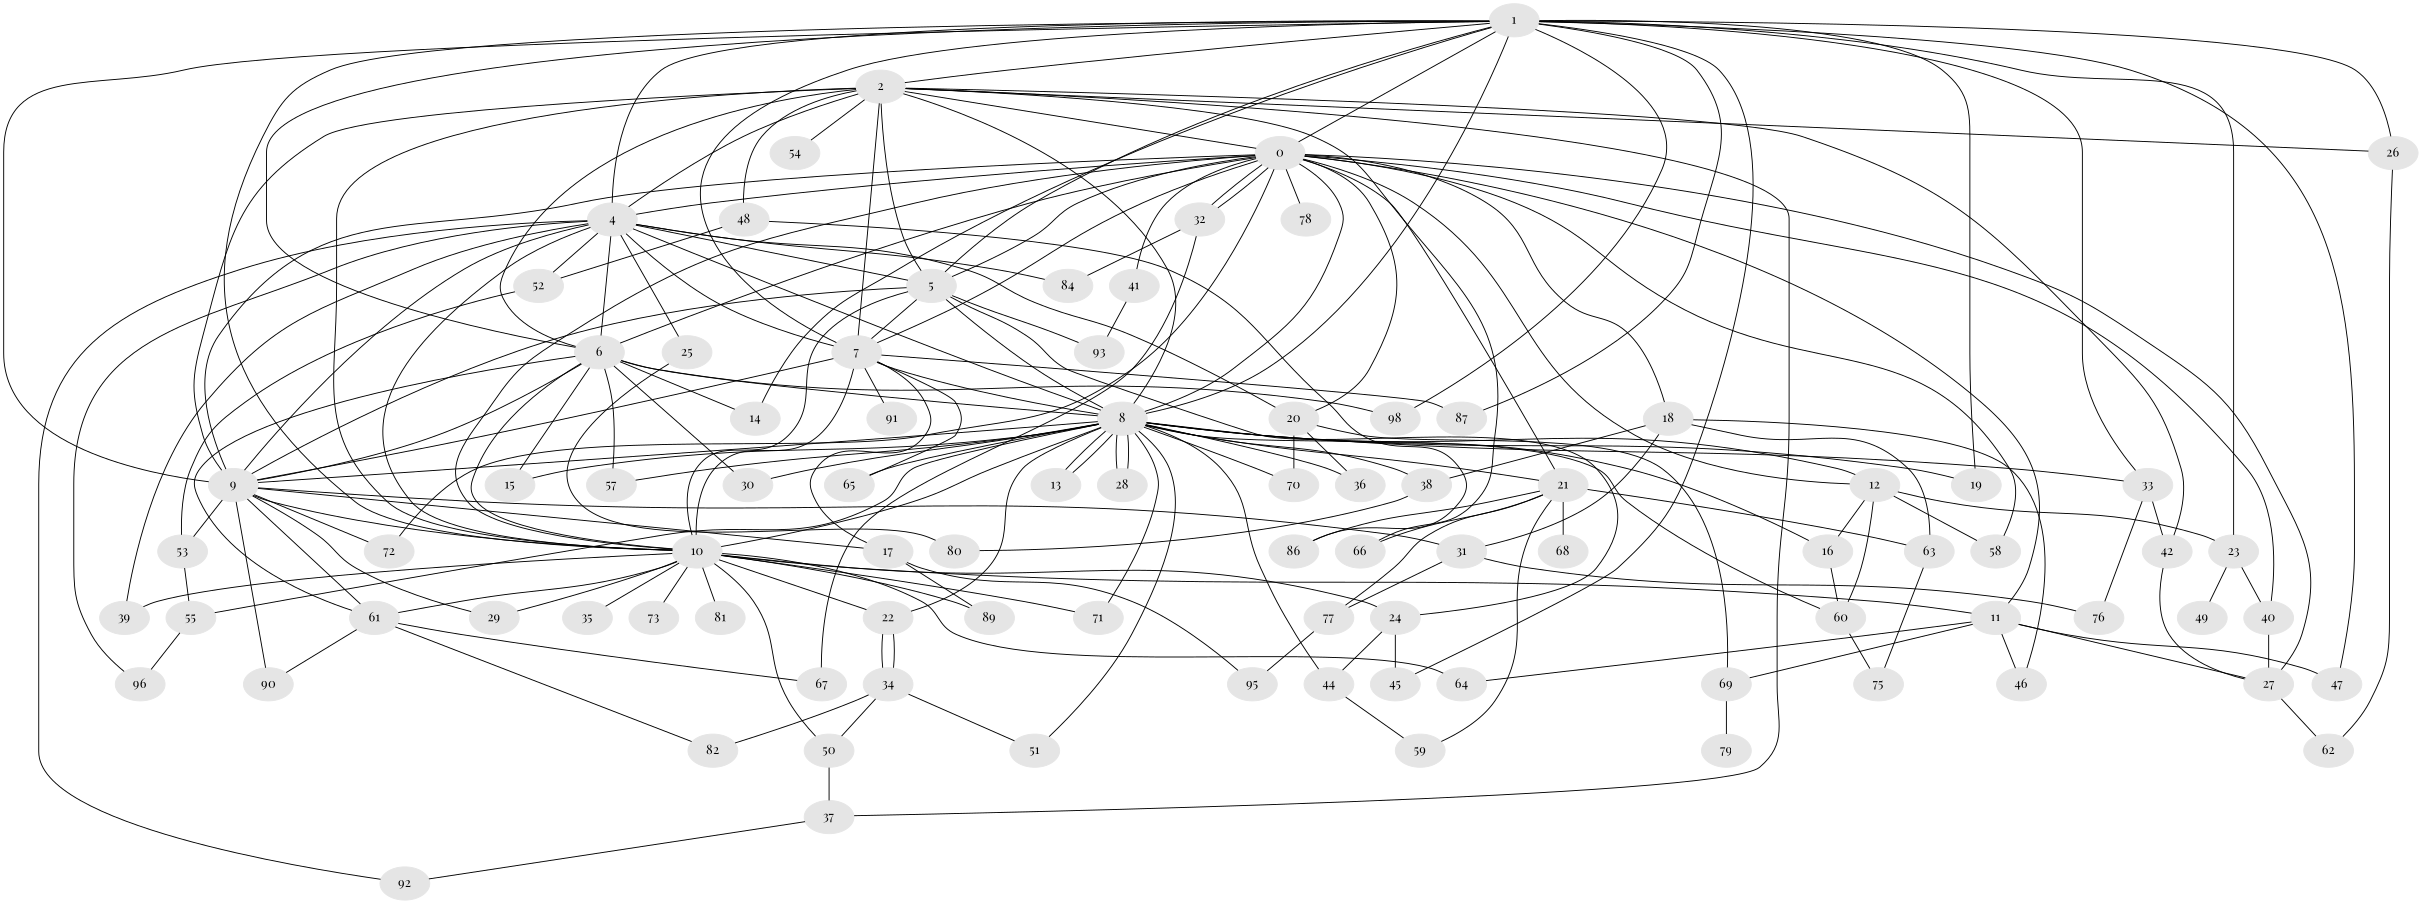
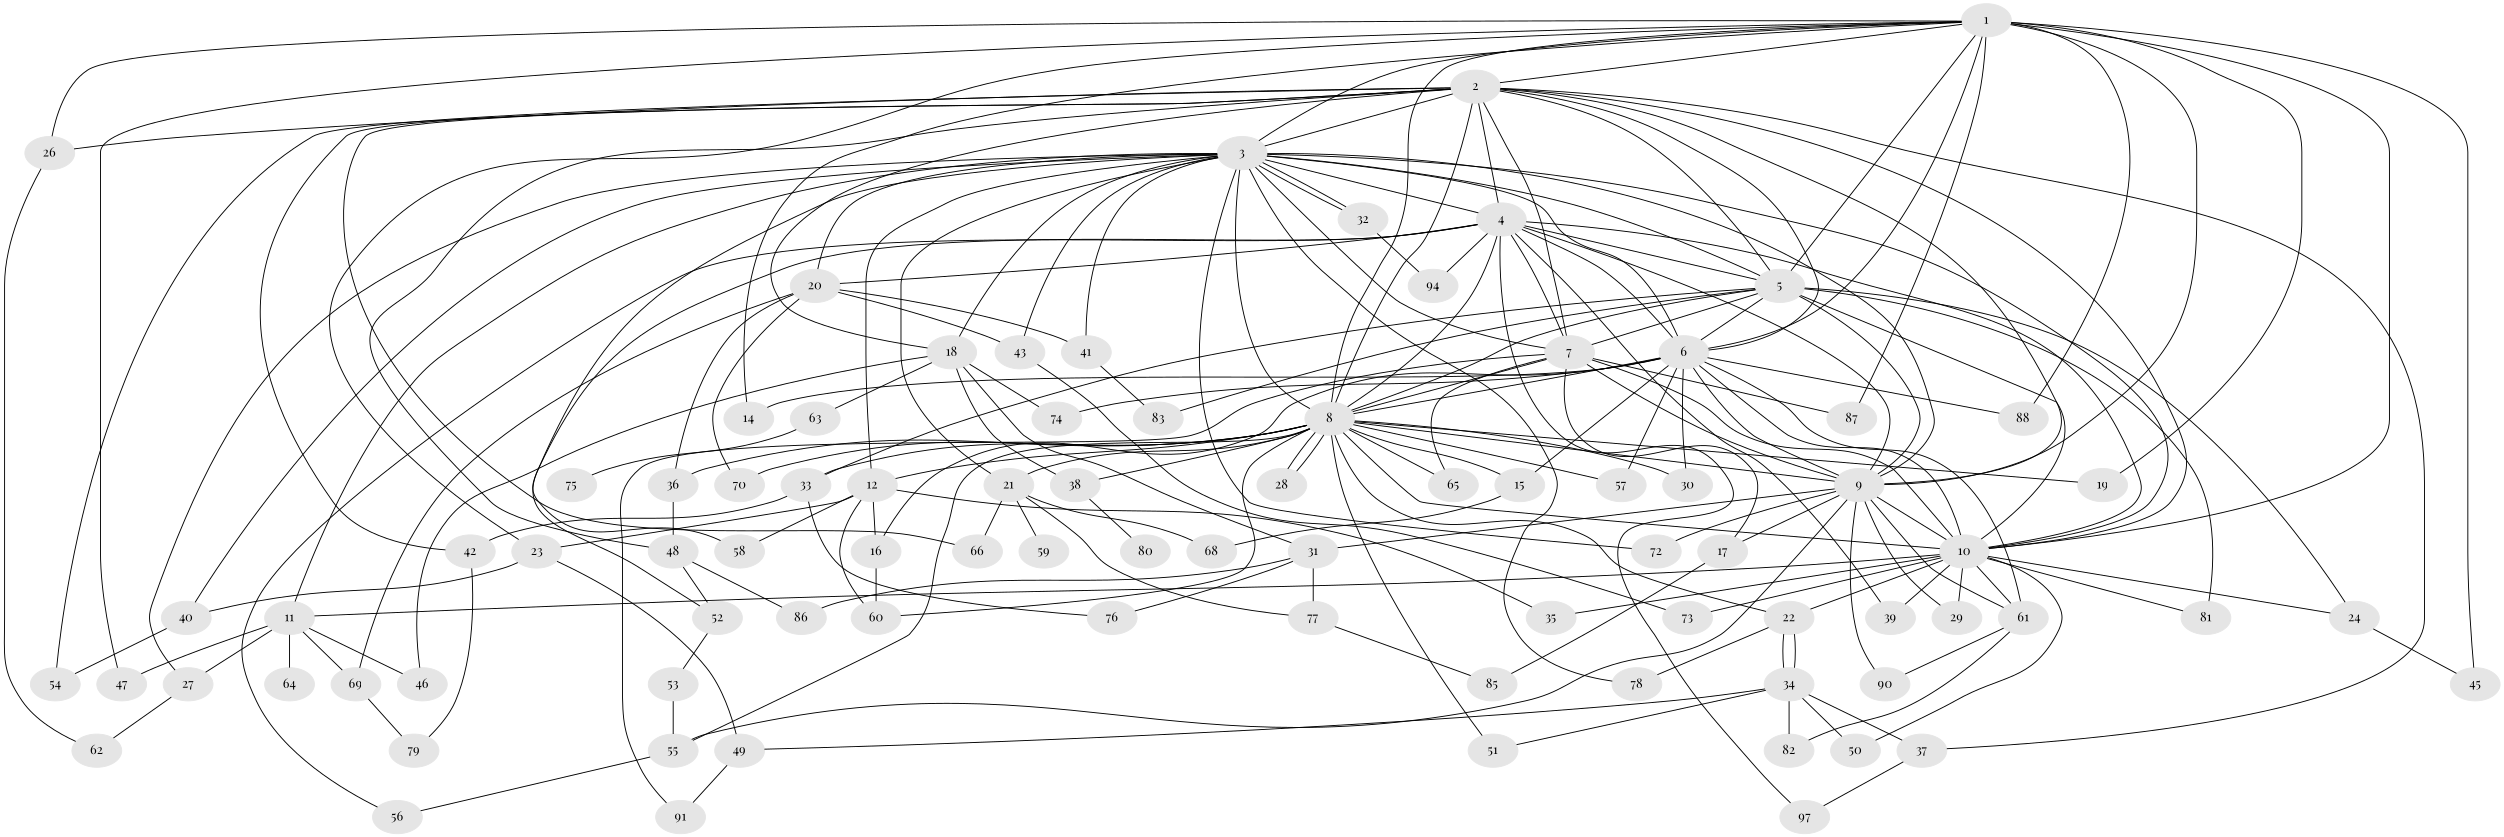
edge "1" -- "4": removed
edge "1" -- "7": removed
edge "1" -- "33": now "5" -- "33"
edge "2" -- "18": added
node "0": label "0" -> "3"
node "84": label "84" -> "94"
edge "20" -- "41": added
edge "5" -- "6": added
node "25": removed
node "43": added
node "93": label "93" -> "83"
edge "5" -- "81": added
node "74": added
node "98": label "98" -> "88"
edge "8" -- "16": now "6" -- "16"
node "13": removed
edge "36" -- "48": added
edge "21" -- "63": removed
edge "21" -- "86": now "31" -- "86"
edge "12" -- "35": added
edge "15" -- "68": added
edge "9" -- "53": now "9" -- "55"
node "89": removed
node "71": removed
edge "42" -- "27": now "42" -- "79"
edge "60" -- "75": removed
edge "22" -- "78": added
edge "40" -- "27": now "40" -- "54"
edge "10" -- "64": removed
node "96": label "96" -> "56"
node "67": removed
node "95": label "95" -> "85"
node "44": removed
edge "34" -- "49": added
edge "49" -- "91": added
edge "50" -- "37": now "34" -- "37"
node "92": label "92" -> "97"
